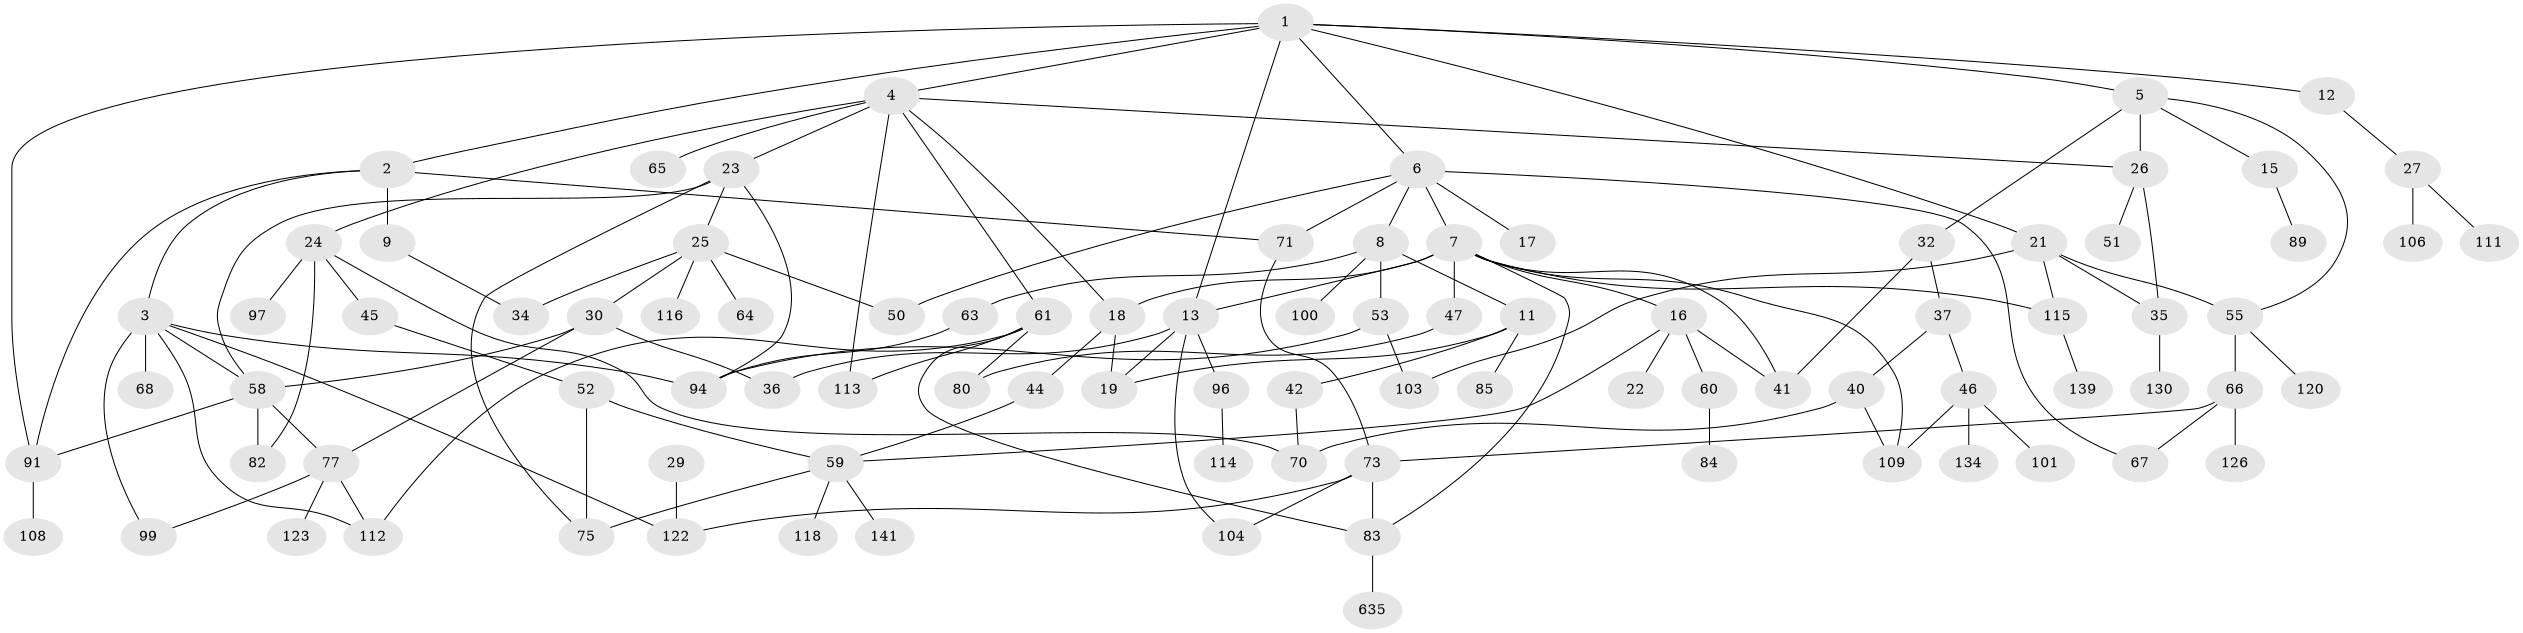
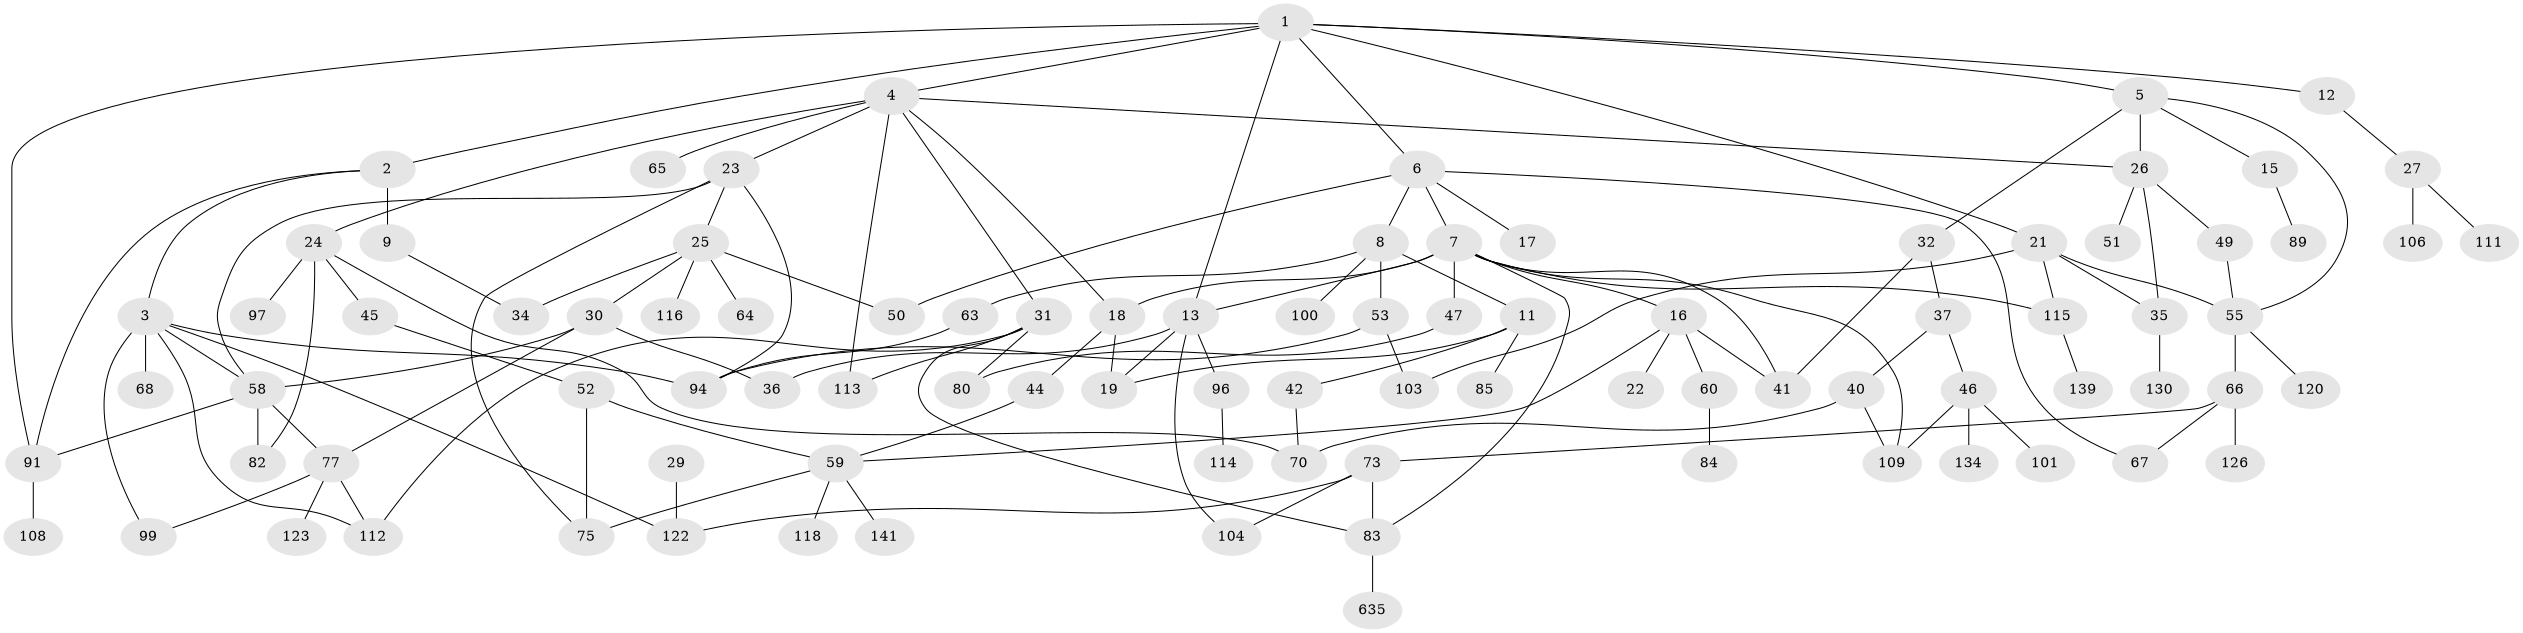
node "71": removed
node "49": added
node "61": label "61" -> "31"
